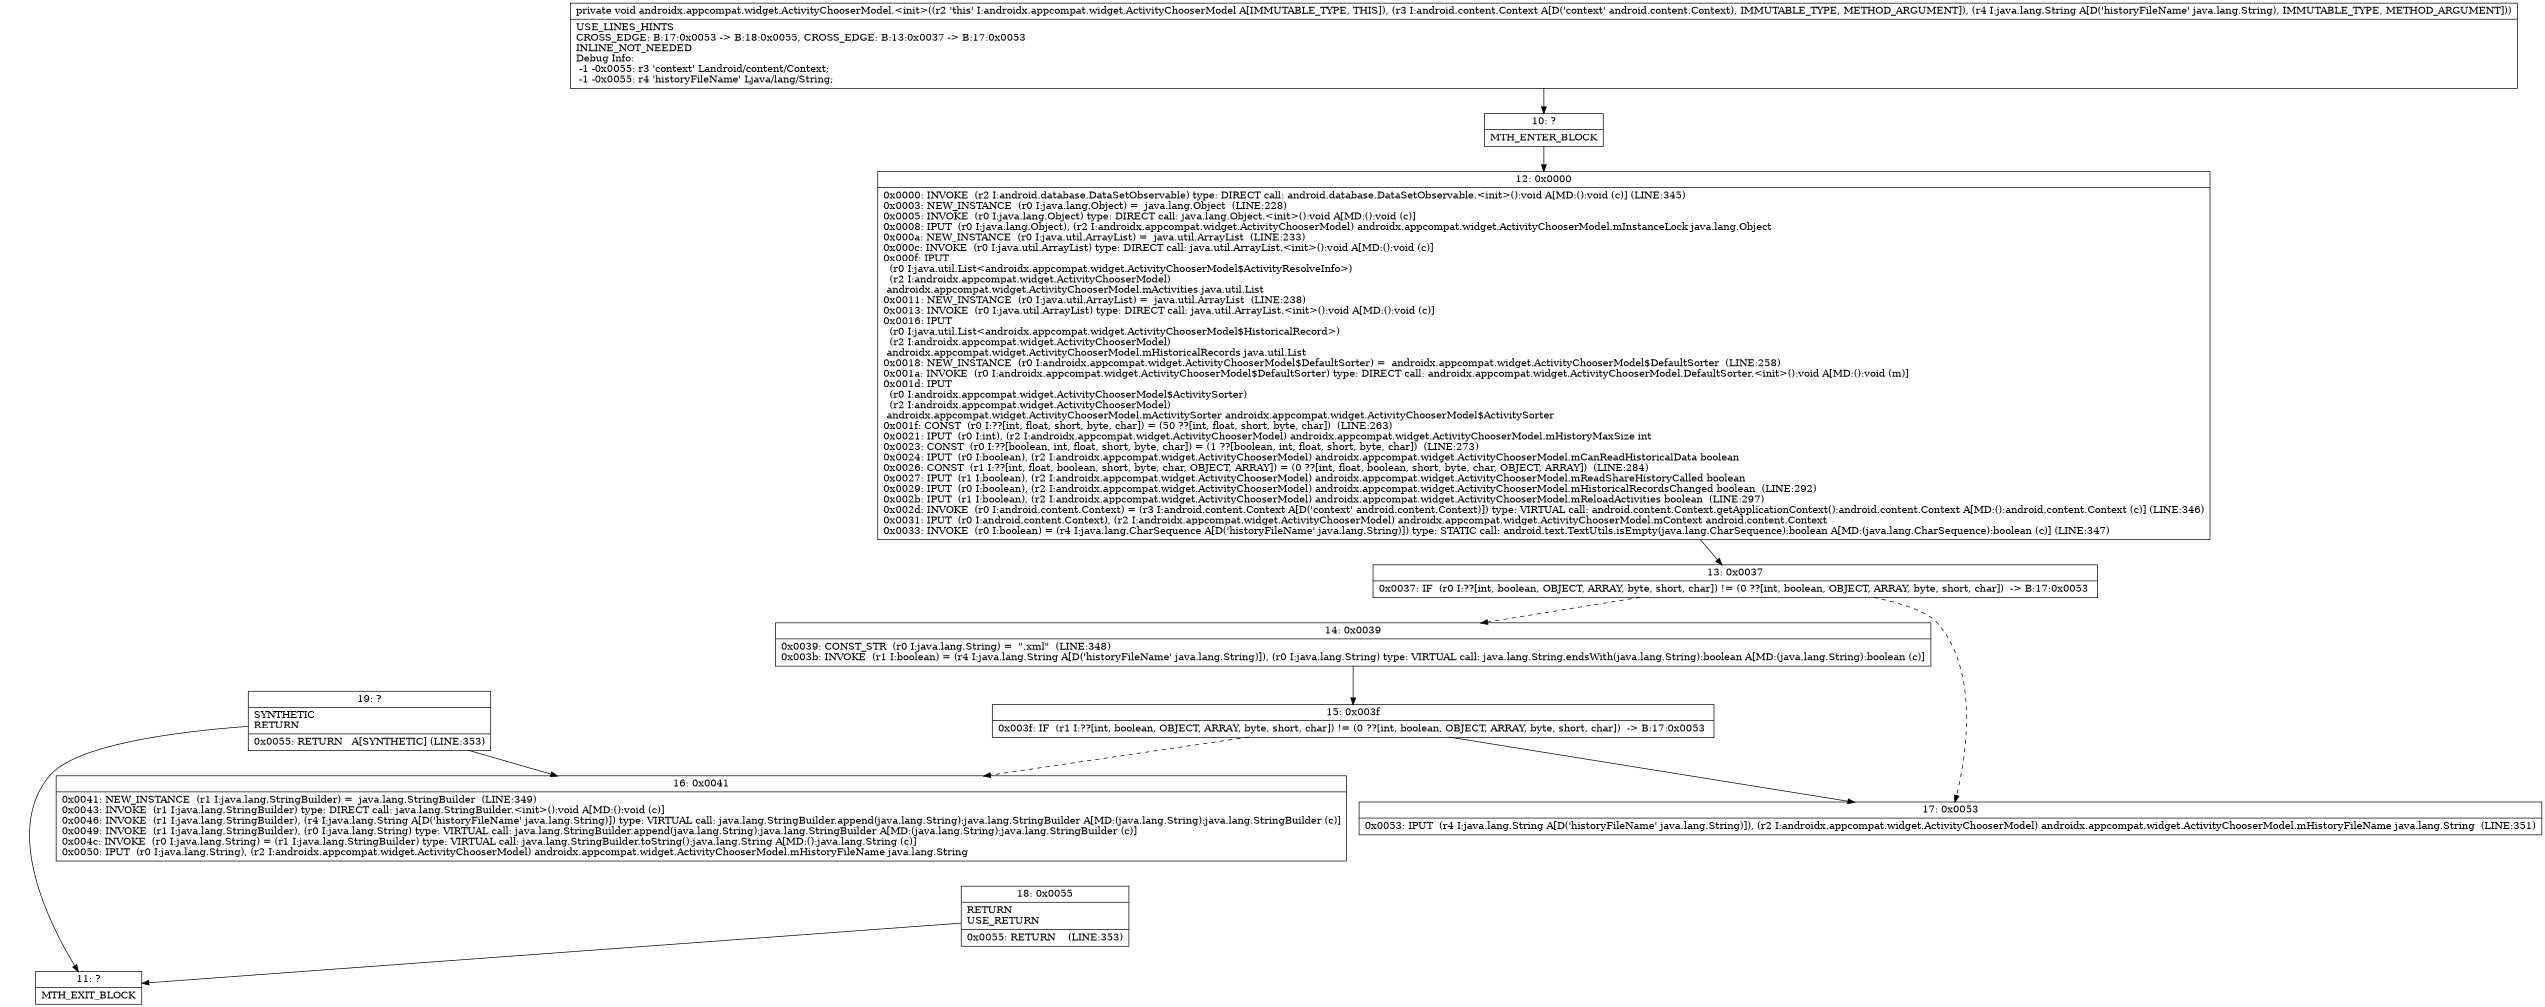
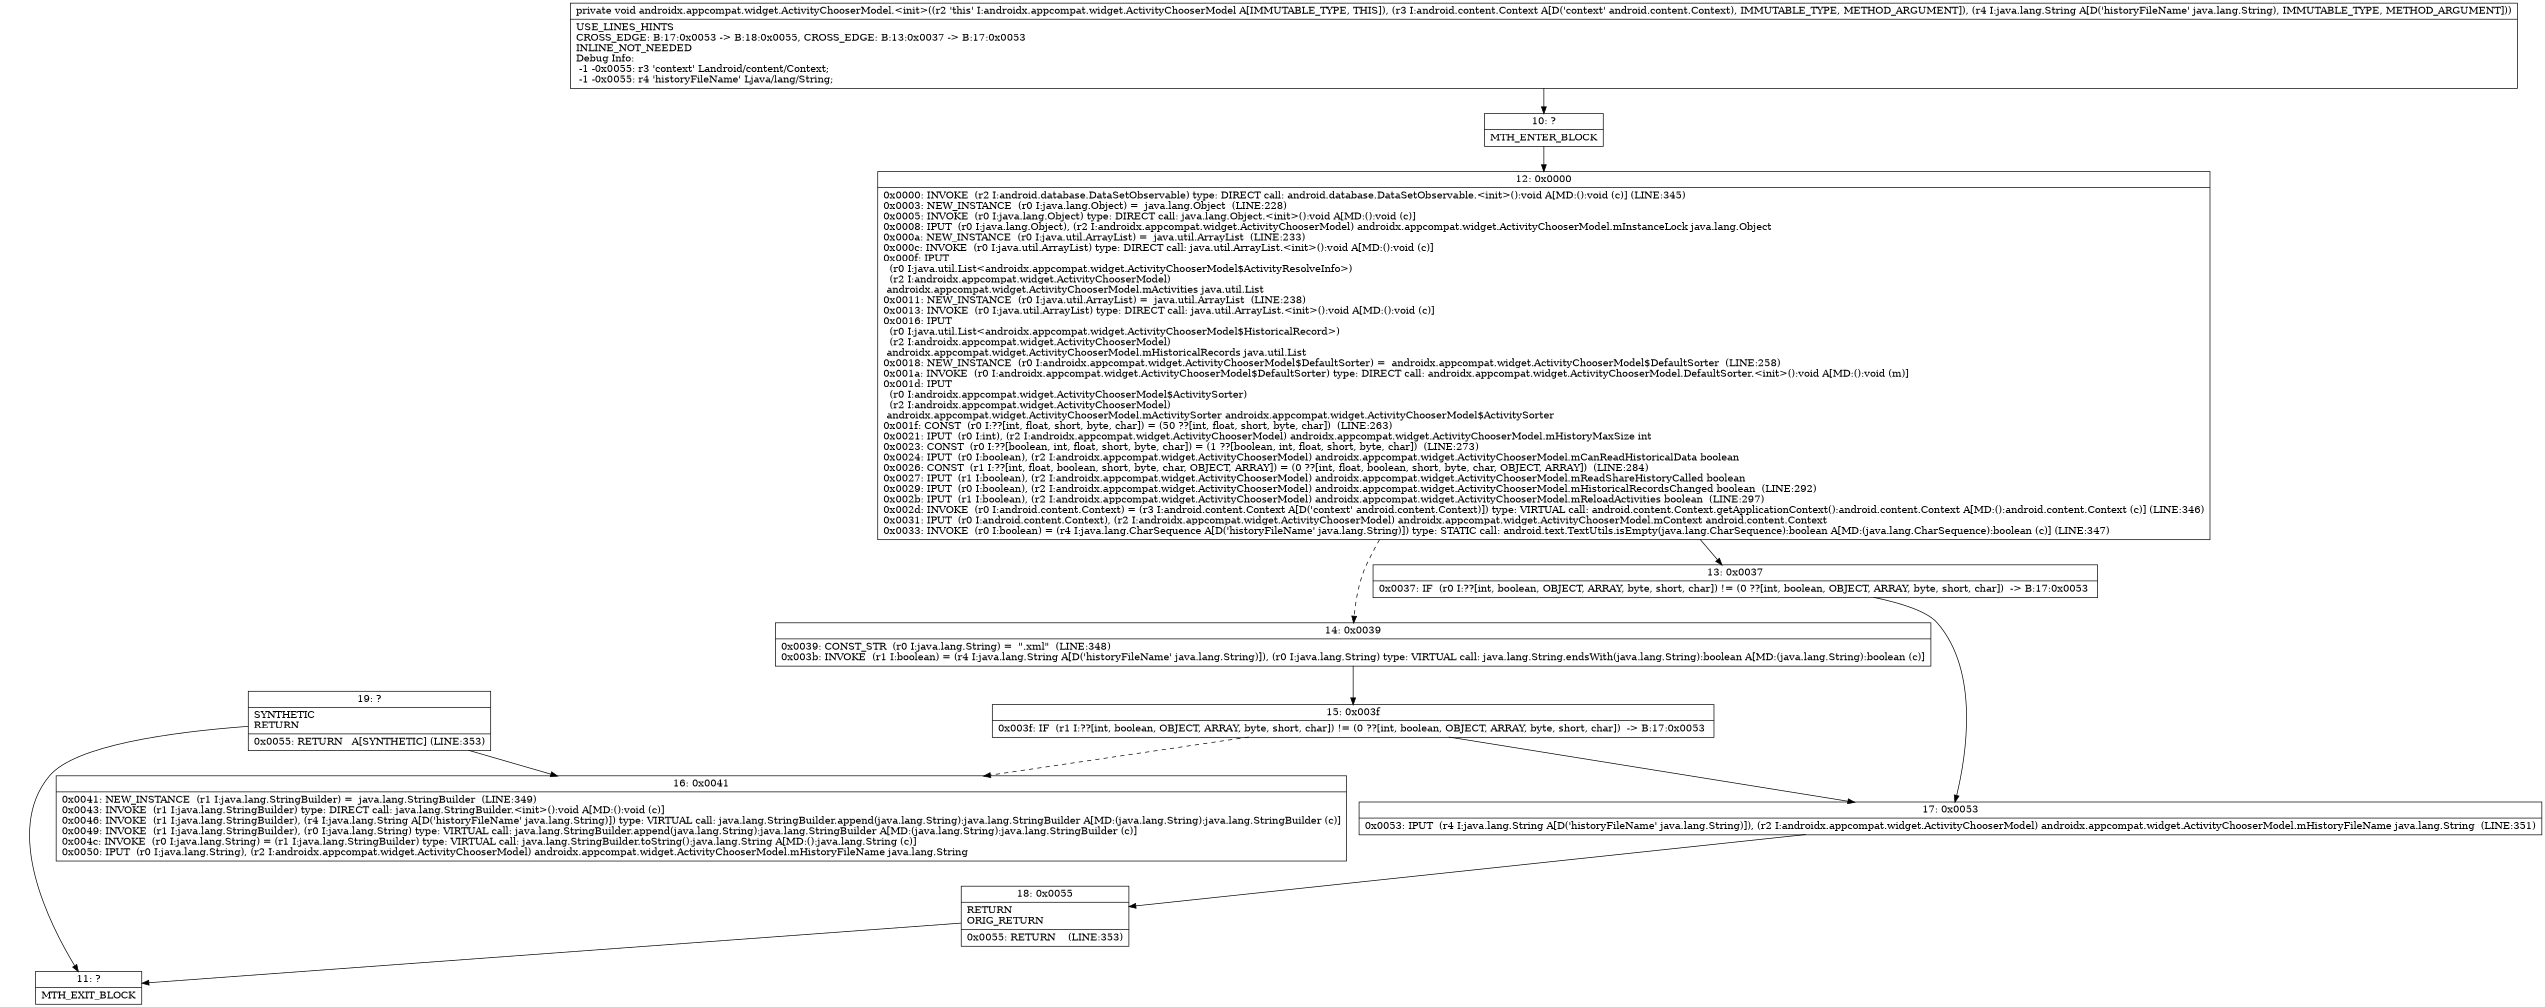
edge "13: 0x0037" -> "14: 0x0039": now "12: 0x0000" -> "14: 0x0039"
edge "13: 0x0037" -> "17: 0x0053": style dashed -> solid
edge "17: 0x0053" -> "18: 0x0055": added
node "18: 0x0055": text "USE_RETURN" -> "ORIG_RETURN"
